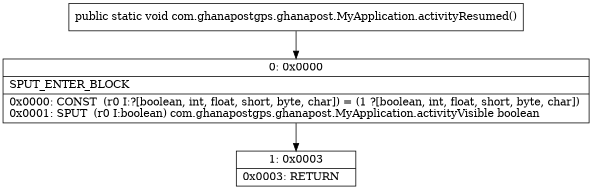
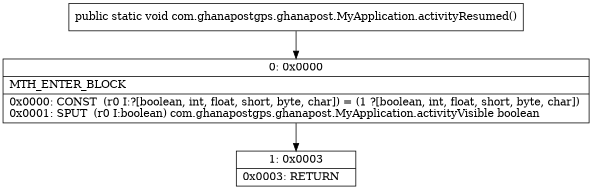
node "0: 0x0000": text "SPUT_ENTER_BLOCK" -> "MTH_ENTER_BLOCK"
